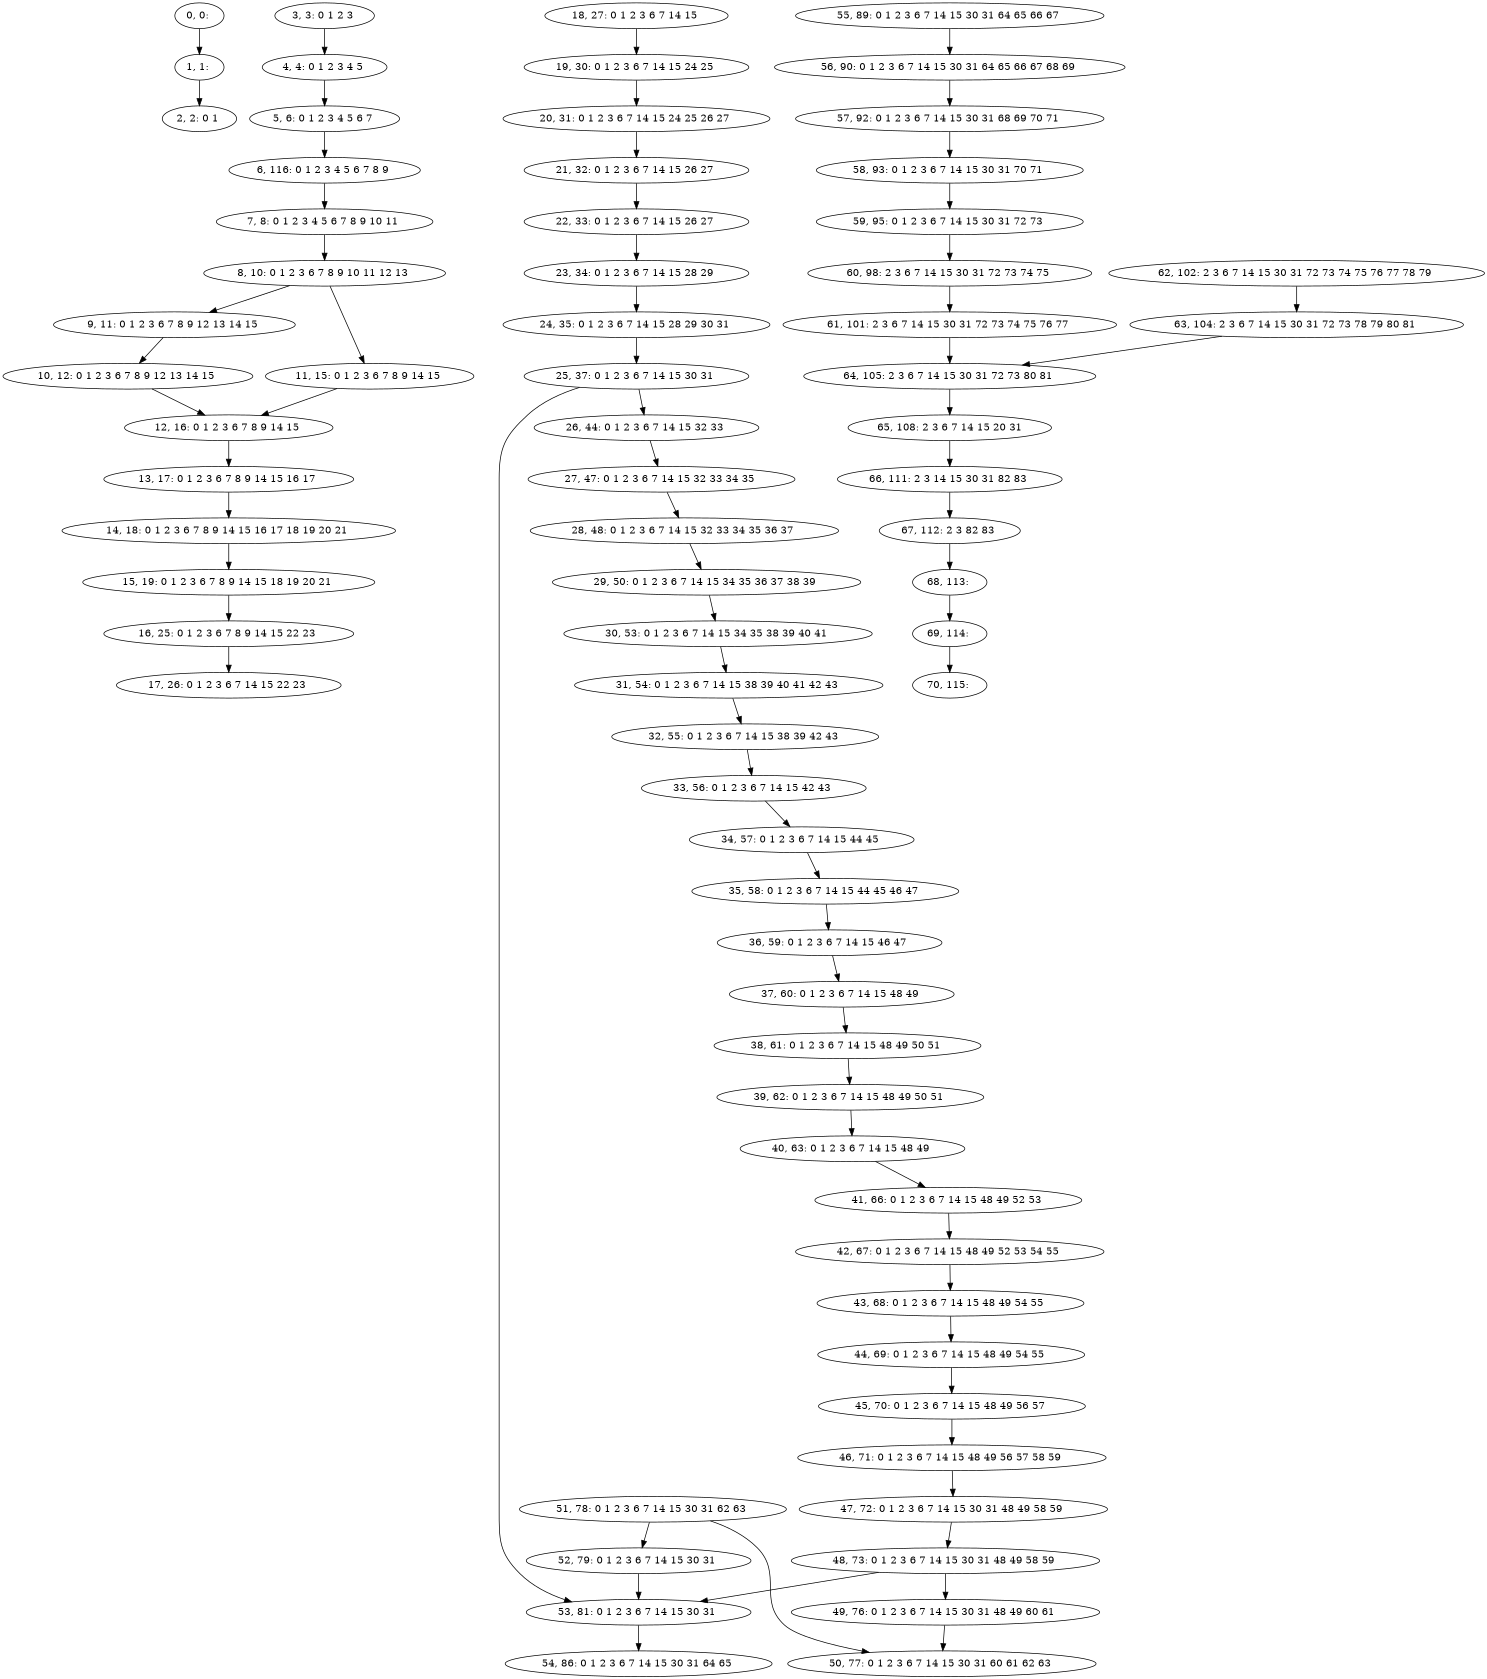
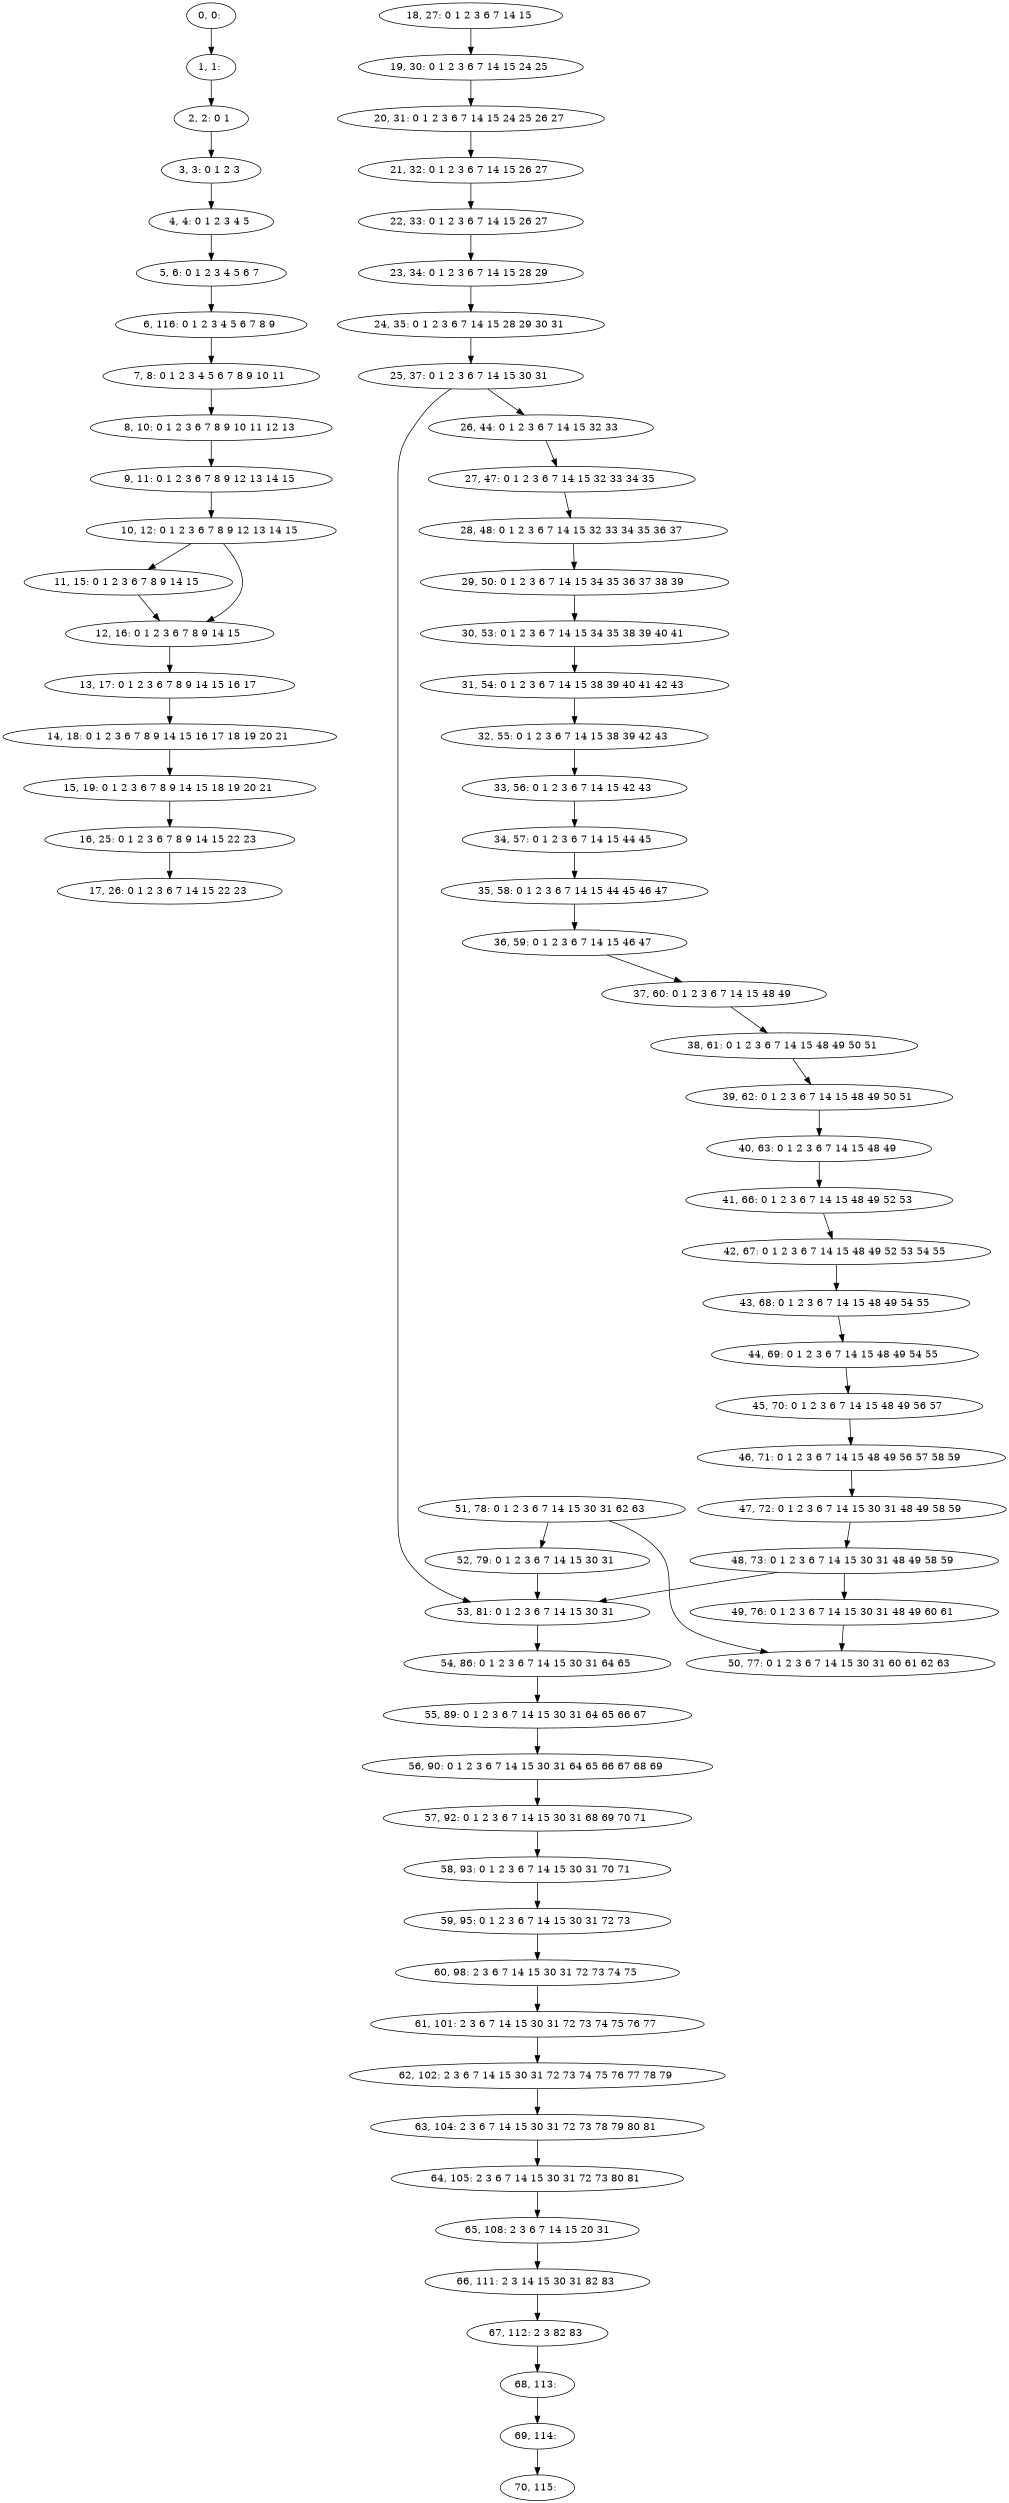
edge "2, 2: 0 1" -> "3, 3: 0 1 2 3": added
edge "8, 10: 0 1 2 3 6 7 8 9 10 11 12 13" -> "11, 15: 0 1 2 3 6 7 8 9 14 15": now "10, 12: 0 1 2 3 6 7 8 9 12 13 14 15" -> "11, 15: 0 1 2 3 6 7 8 9 14 15"
edge "61, 101: 2 3 6 7 14 15 30 31 72 73 74 75 76 77" -> "64, 105: 2 3 6 7 14 15 30 31 72 73 80 81": now "61, 101: 2 3 6 7 14 15 30 31 72 73 74 75 76 77" -> "62, 102: 2 3 6 7 14 15 30 31 72 73 74 75 76 77 78 79"
edge "54, 86: 0 1 2 3 6 7 14 15 30 31 64 65" -> "55, 89: 0 1 2 3 6 7 14 15 30 31 64 65 66 67": added
